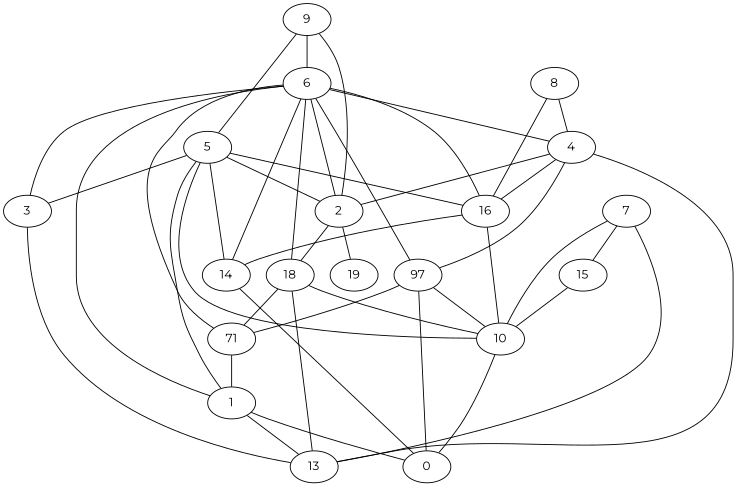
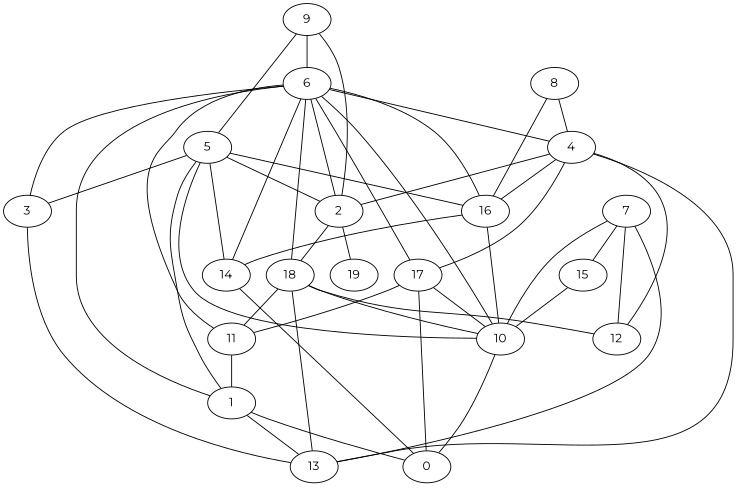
edge "6" -- "10": added
node "97": label "97" -> "17"
node "71": label "71" -> "11"
node "12": added
